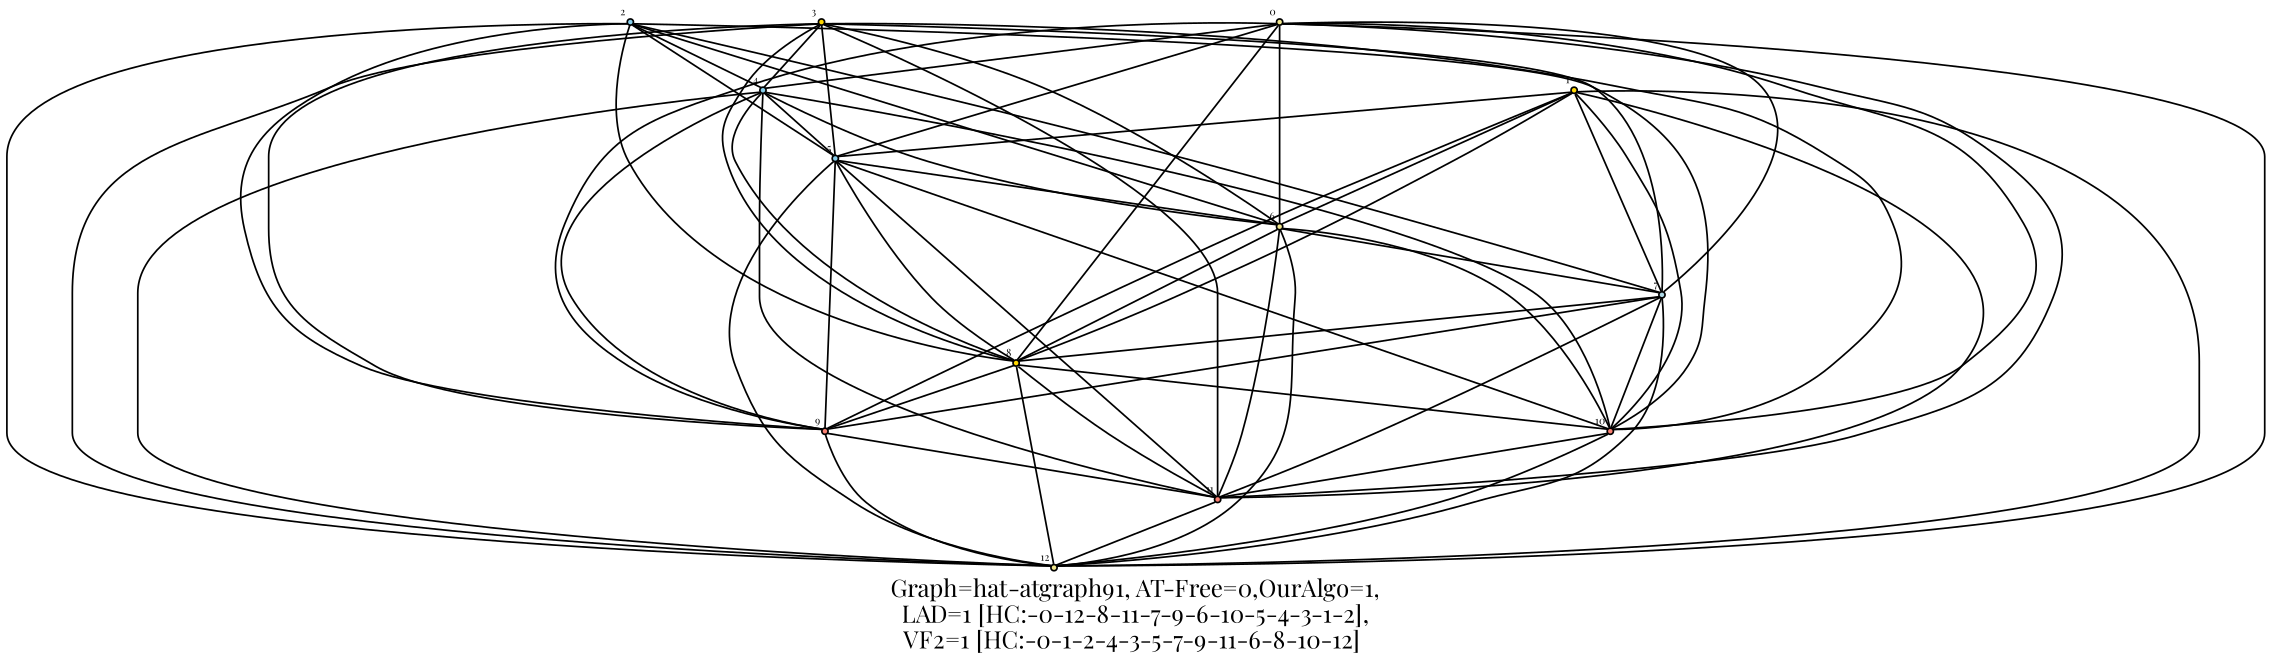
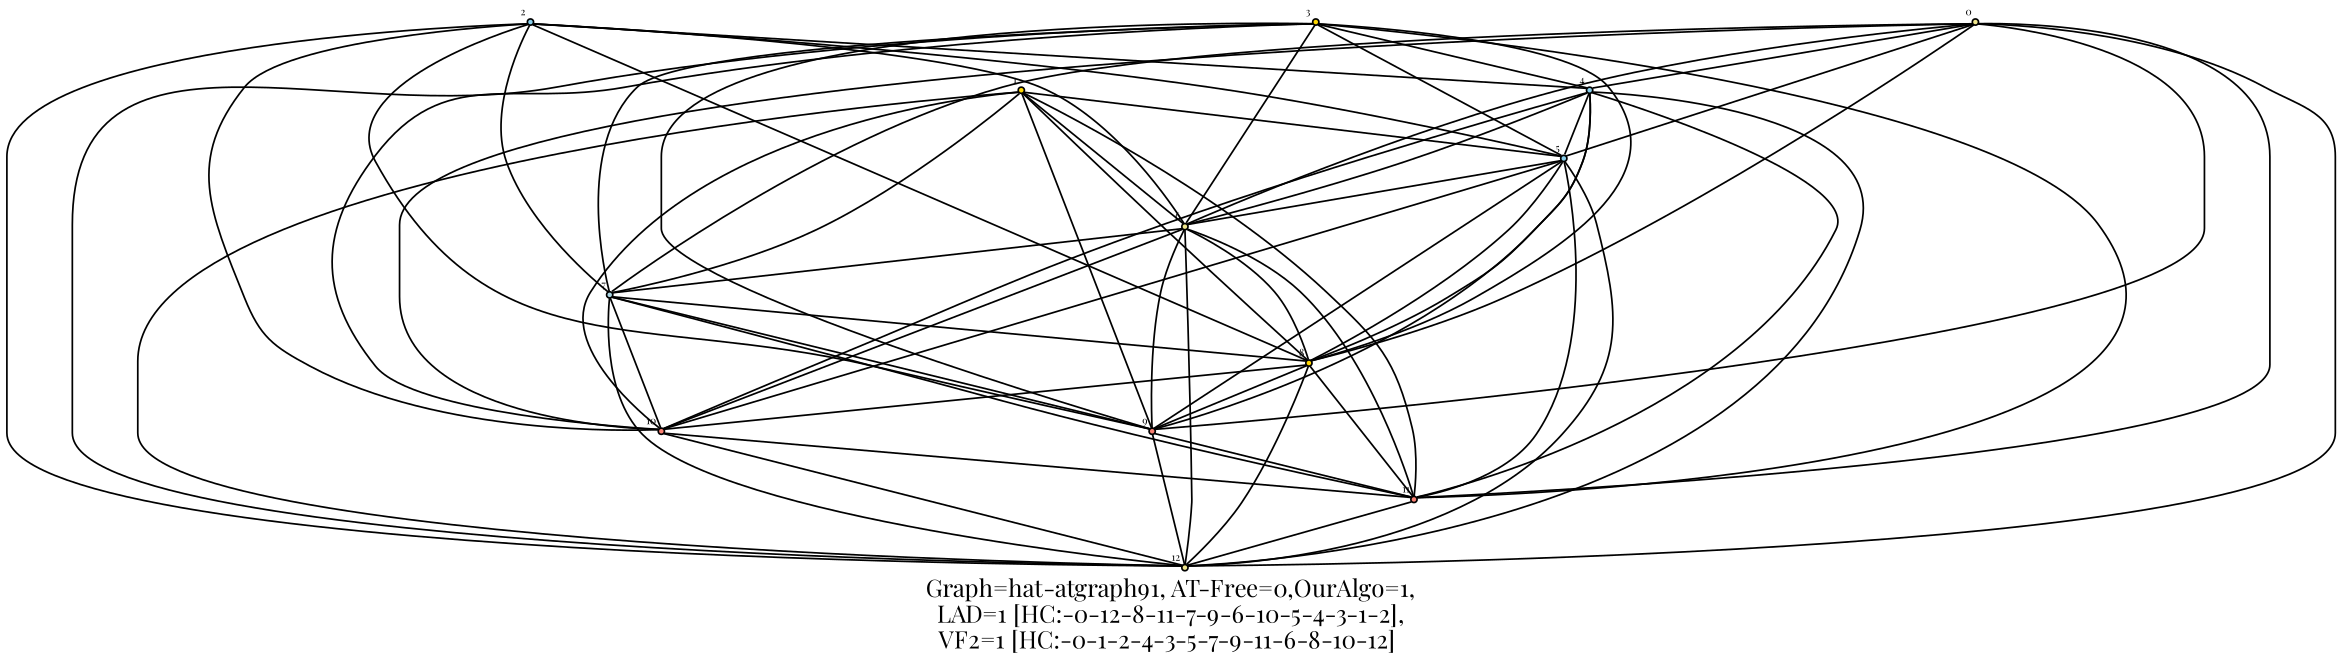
edge "6" -- "9": added
